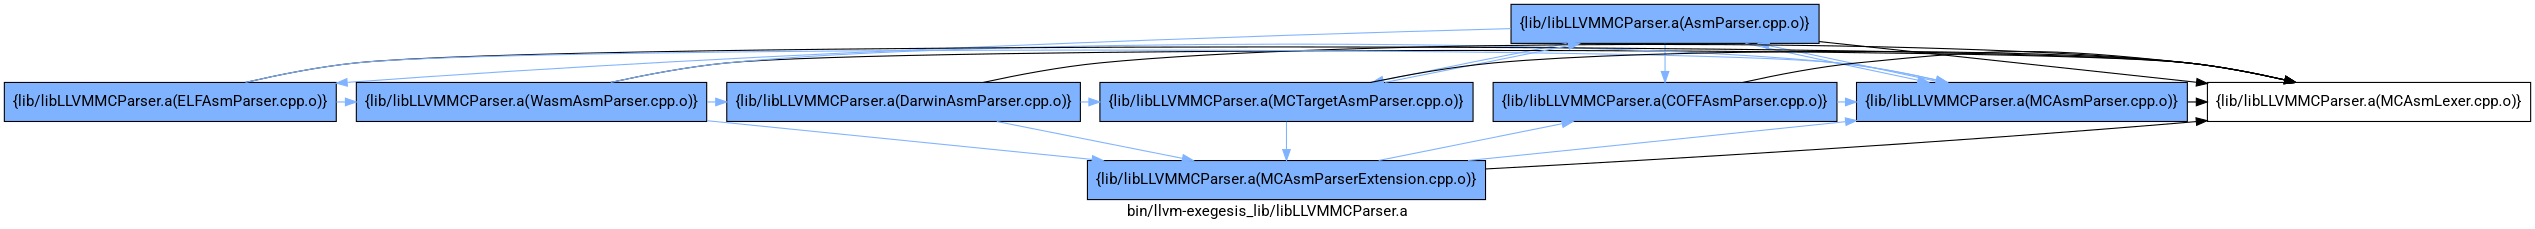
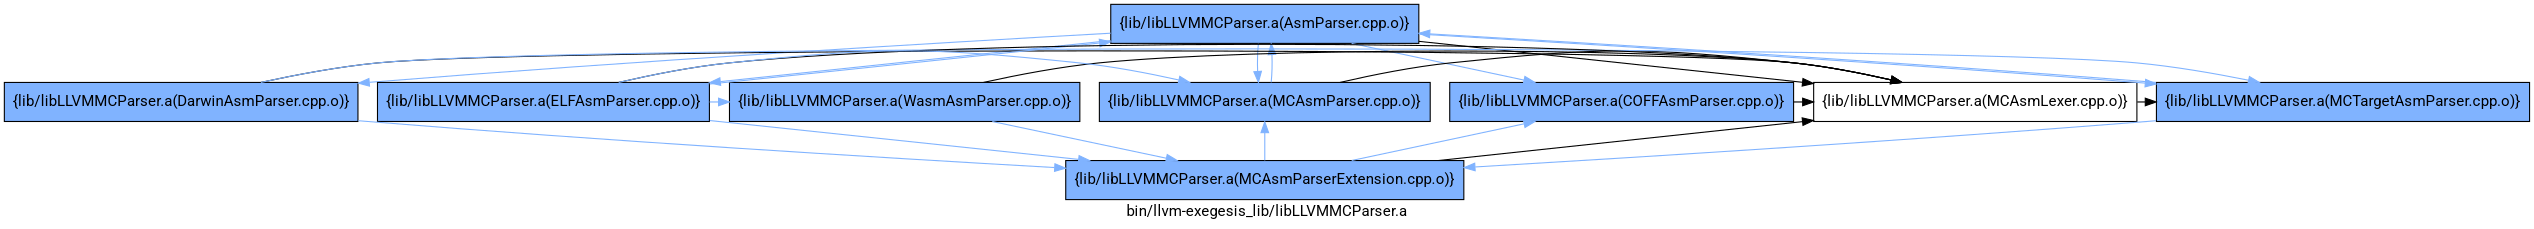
edge "{lib/libLLVMMCParser.a(WasmAsmParser.cpp.o)}" -> "{lib/libLLVMMCParser.a(MCAsmParser.cpp.o)}": removed
edge "{lib/libLLVMMCParser.a(MCTargetAsmParser.cpp.o)}" -> "{lib/libLLVMMCParser.a(MCAsmLexer.cpp.o)}": reversed
edge "{lib/libLLVMMCParser.a(ELFAsmParser.cpp.o)}" -> "{lib/libLLVMMCParser.a(AsmParser.cpp.o)}": added
edge "{lib/libLLVMMCParser.a(WasmAsmParser.cpp.o)}" -> "{lib/libLLVMMCParser.a(DarwinAsmParser.cpp.o)}": now "{lib/libLLVMMCParser.a(AsmParser.cpp.o)}" -> "{lib/libLLVMMCParser.a(DarwinAsmParser.cpp.o)}"
edge "{lib/libLLVMMCParser.a(COFFAsmParser.cpp.o)}" -> "{lib/libLLVMMCParser.a(MCAsmParser.cpp.o)}": removed
edge "{lib/libLLVMMCParser.a(ELFAsmParser.cpp.o)}" -> "{lib/libLLVMMCParser.a(MCAsmParserExtension.cpp.o)}": added
